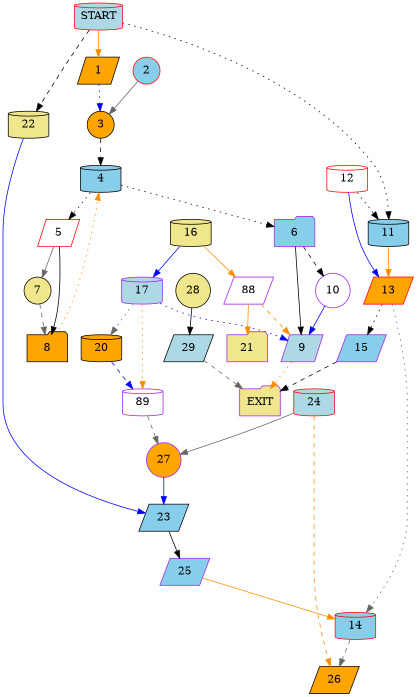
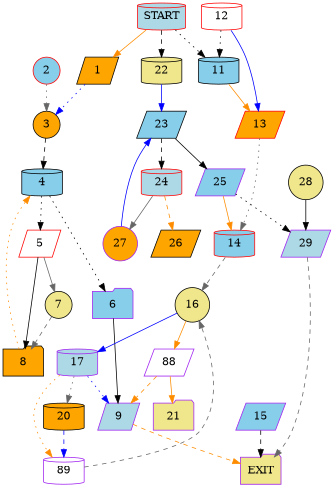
edge "2" -> "3": style solid -> dotted
edge "23" -> "24": added
edge "25" -> "29": added
node "16": shape cylinder -> circle
node "10": removed
edge "13" -> "15": removed
node "29": color black -> purple
edge "9" -> "EXIT": style dotted -> dashed
edge "89" -> "27": now "89" -> "16"
edge "14" -> "26": now "14" -> "16"
